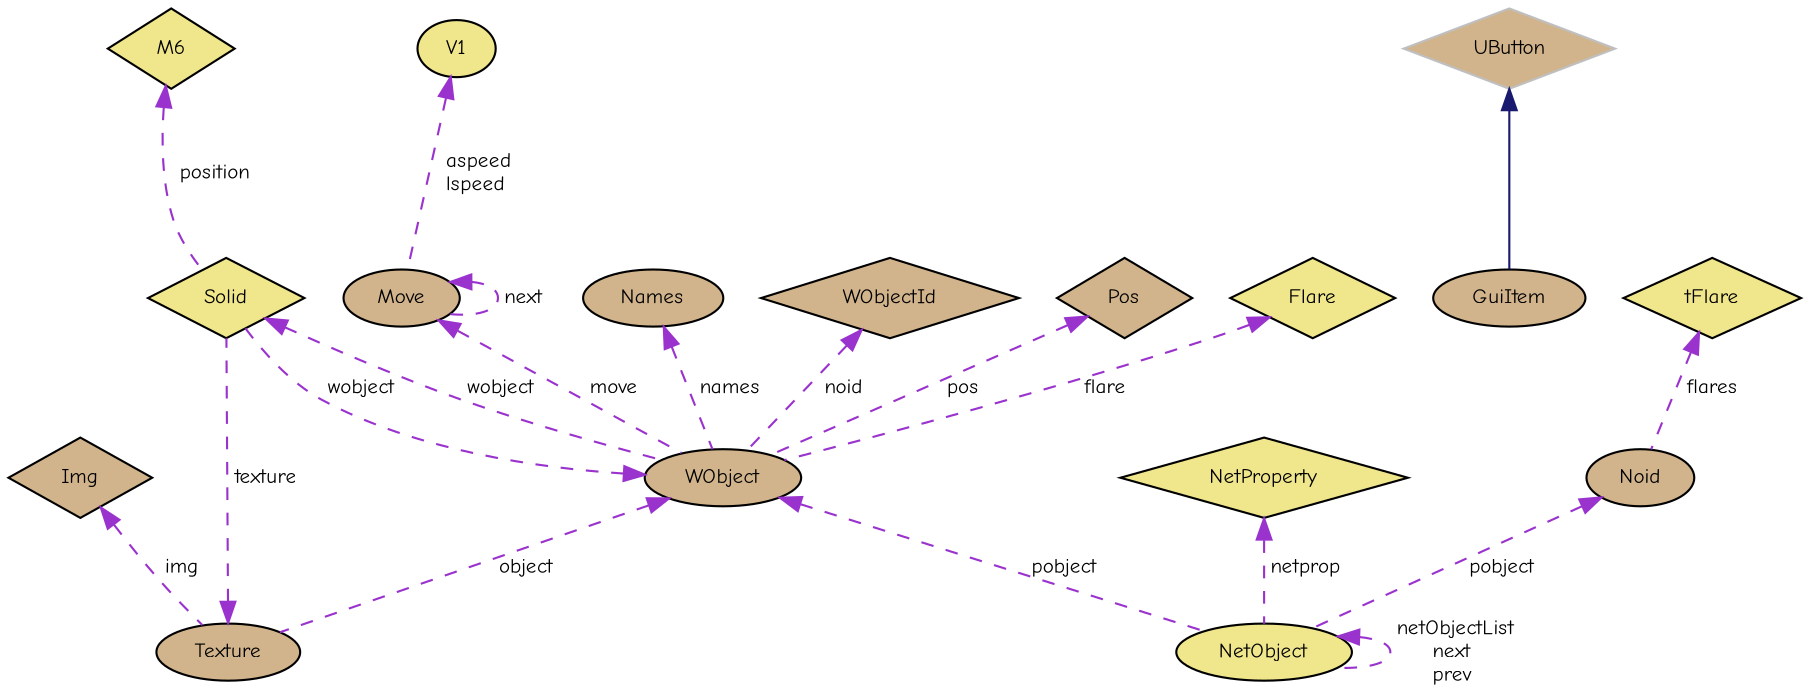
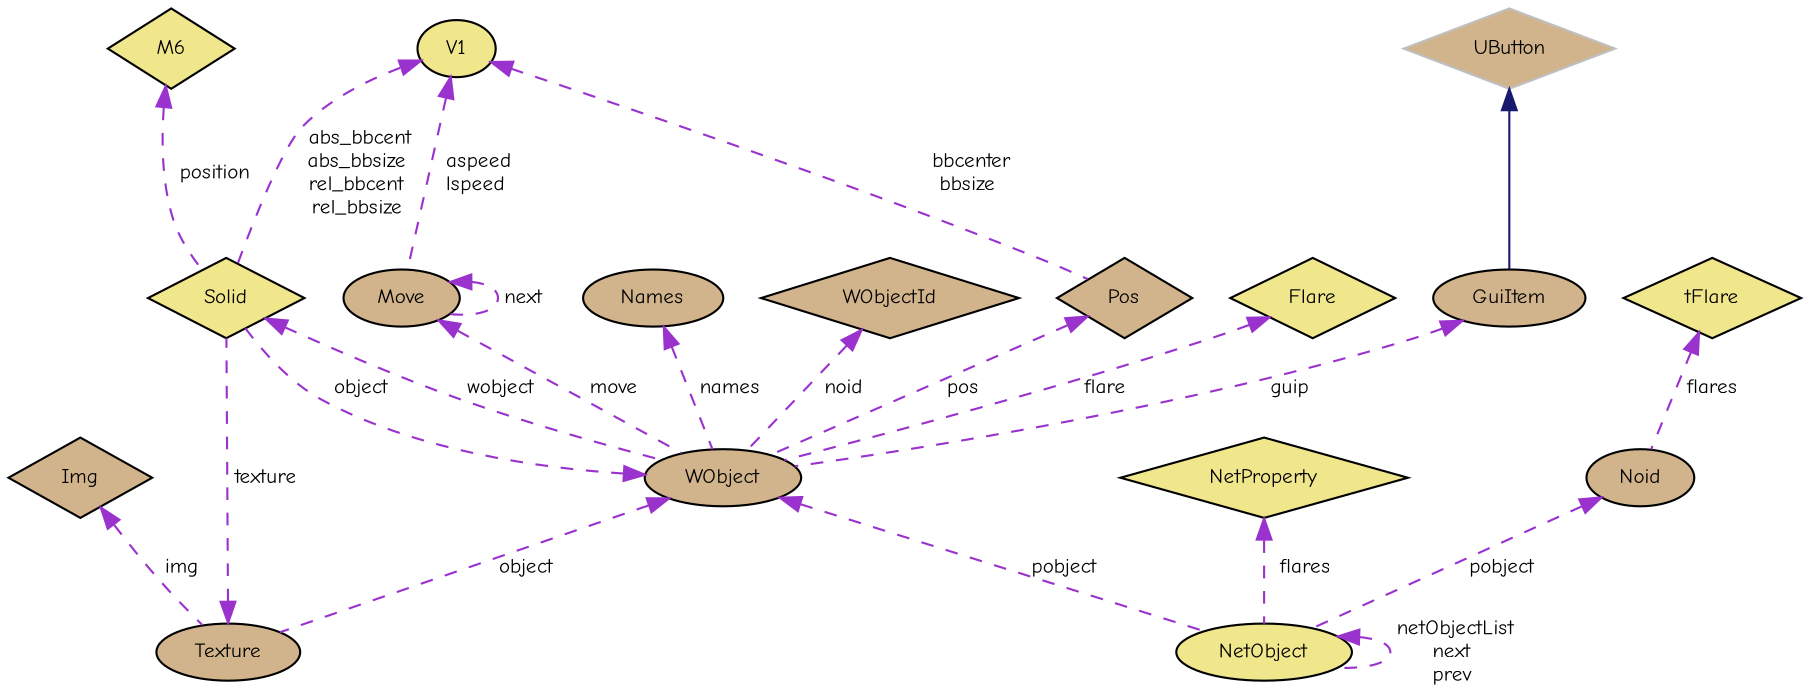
edge "Solid" -> "V1": added, label "abs_bbcent abs_bbsize rel_bbcent rel_bbsize"
edge "Pos" -> "V1": added, label "bbcenter bbsize"
edge "Solid" -> "WObject": label " wobject" -> " object"
edge "WObject" -> "GuiItem": added, label "guip"
edge "NetObject" -> "NetProperty": label " netprop" -> " flares"
